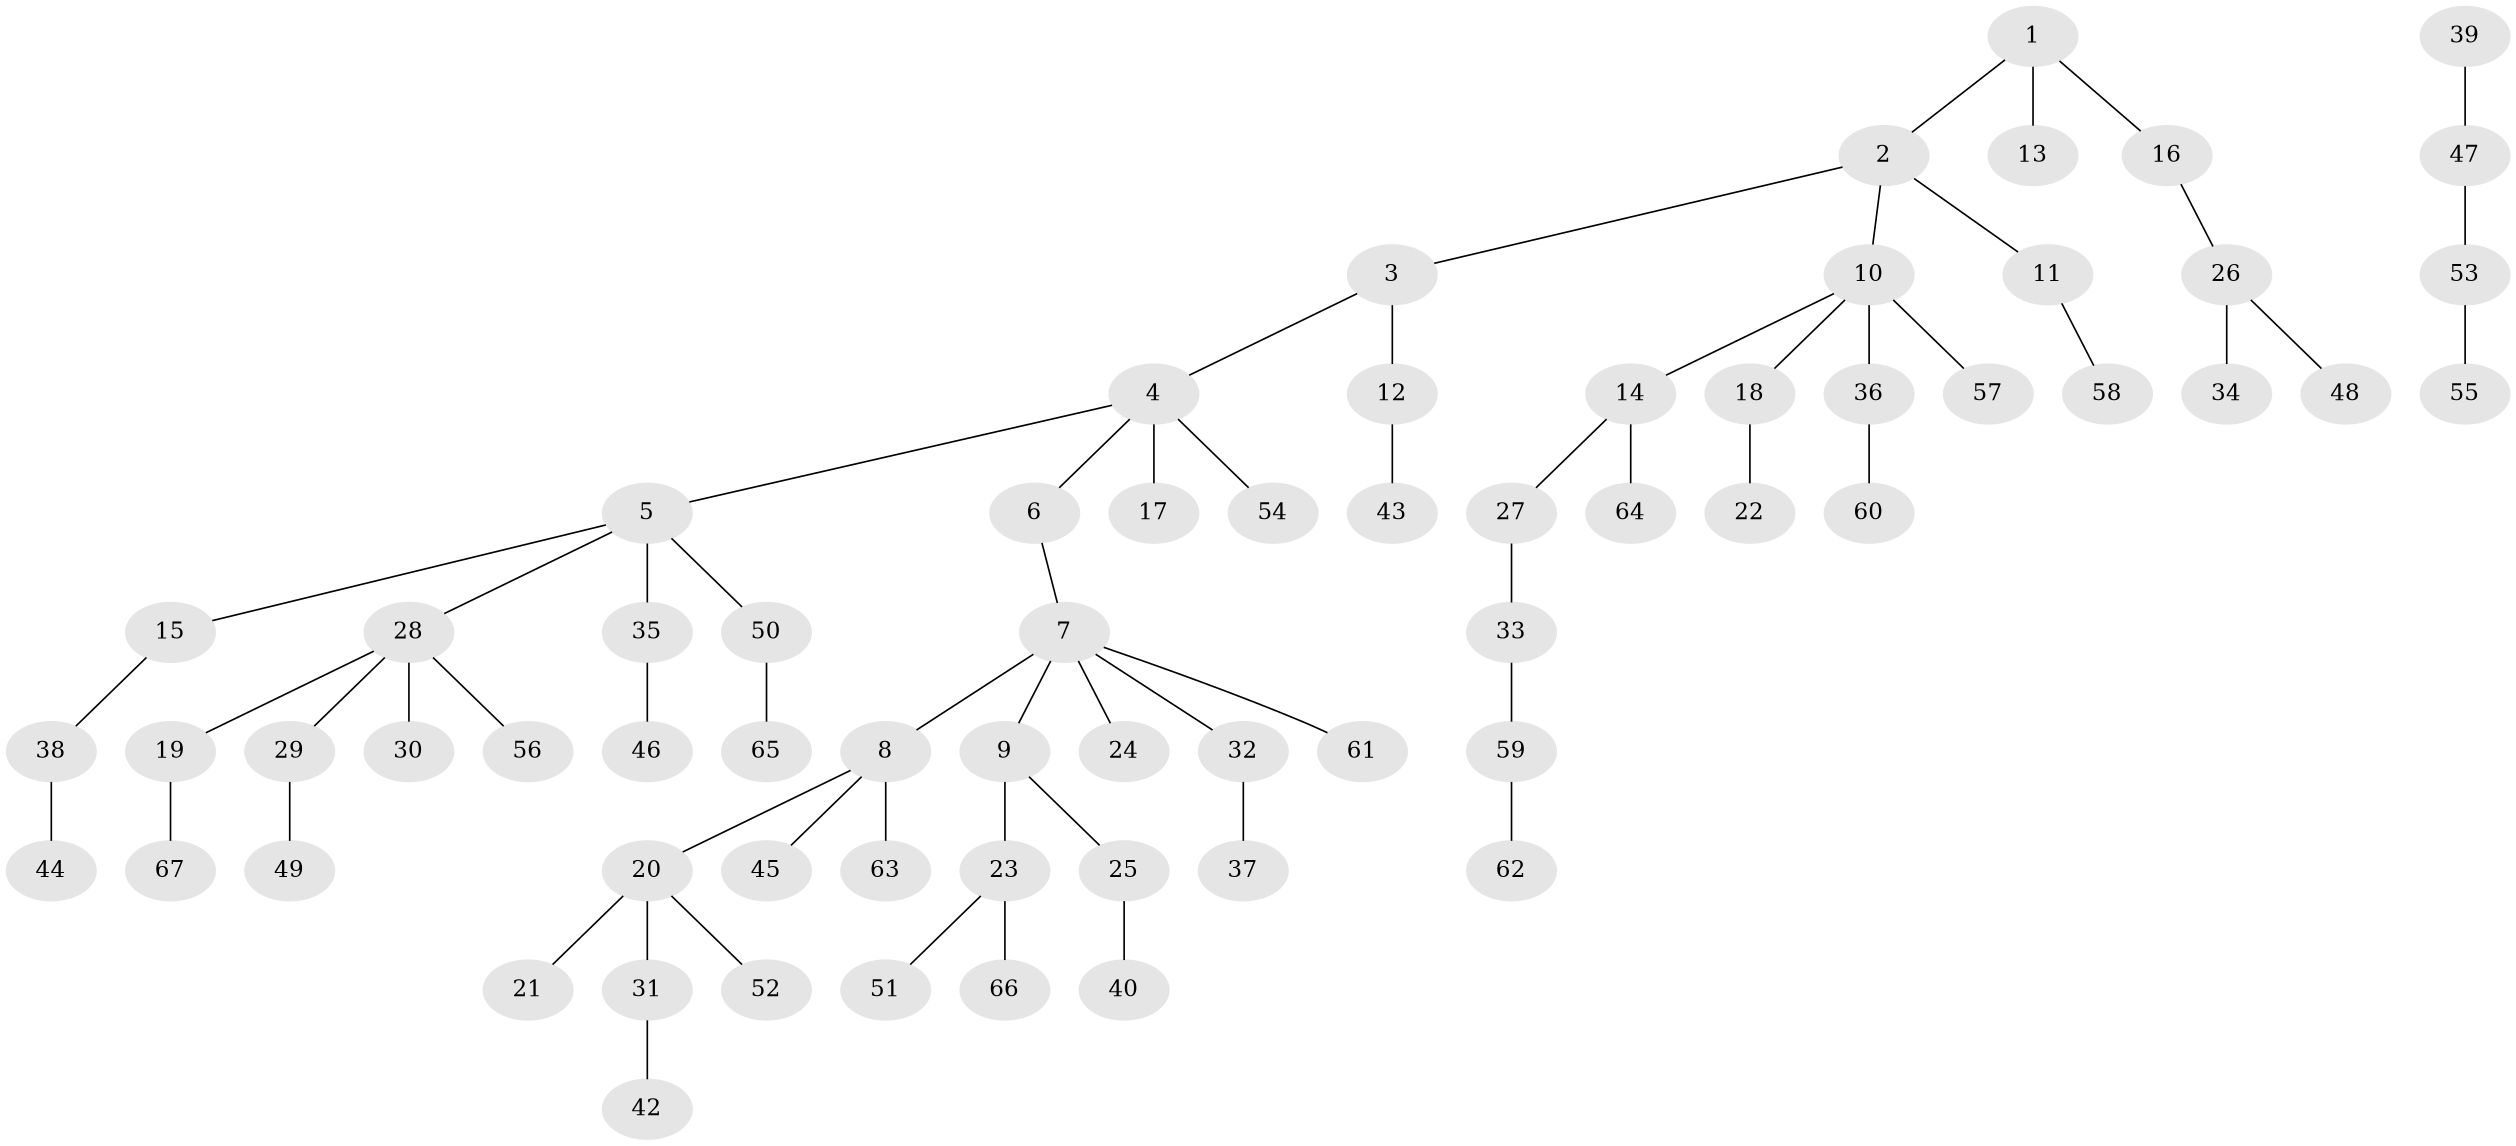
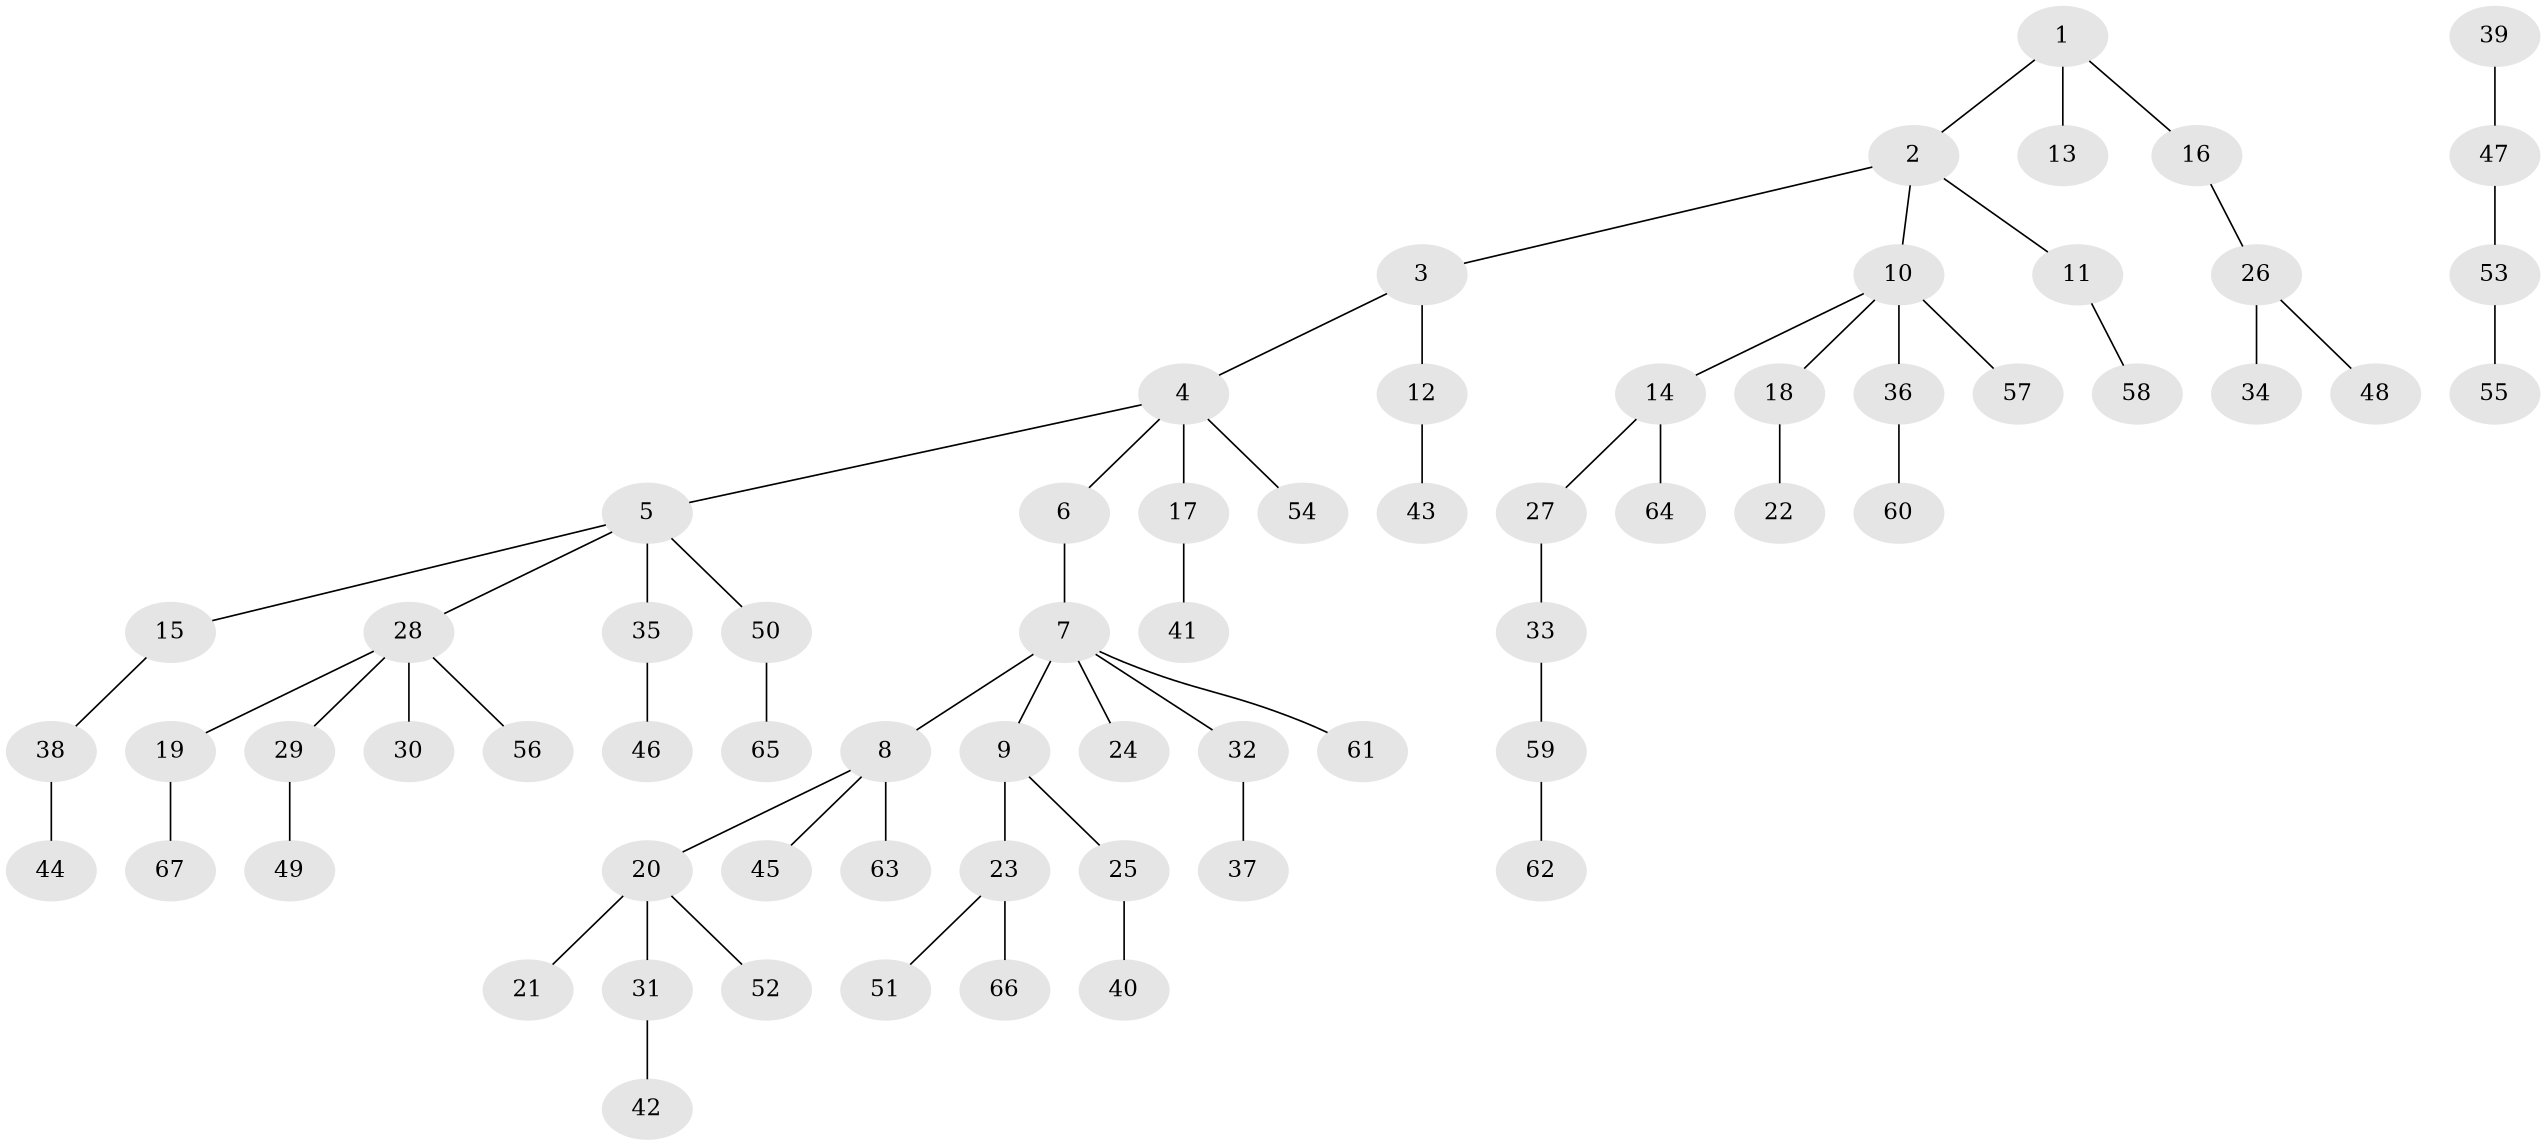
node "41": added
